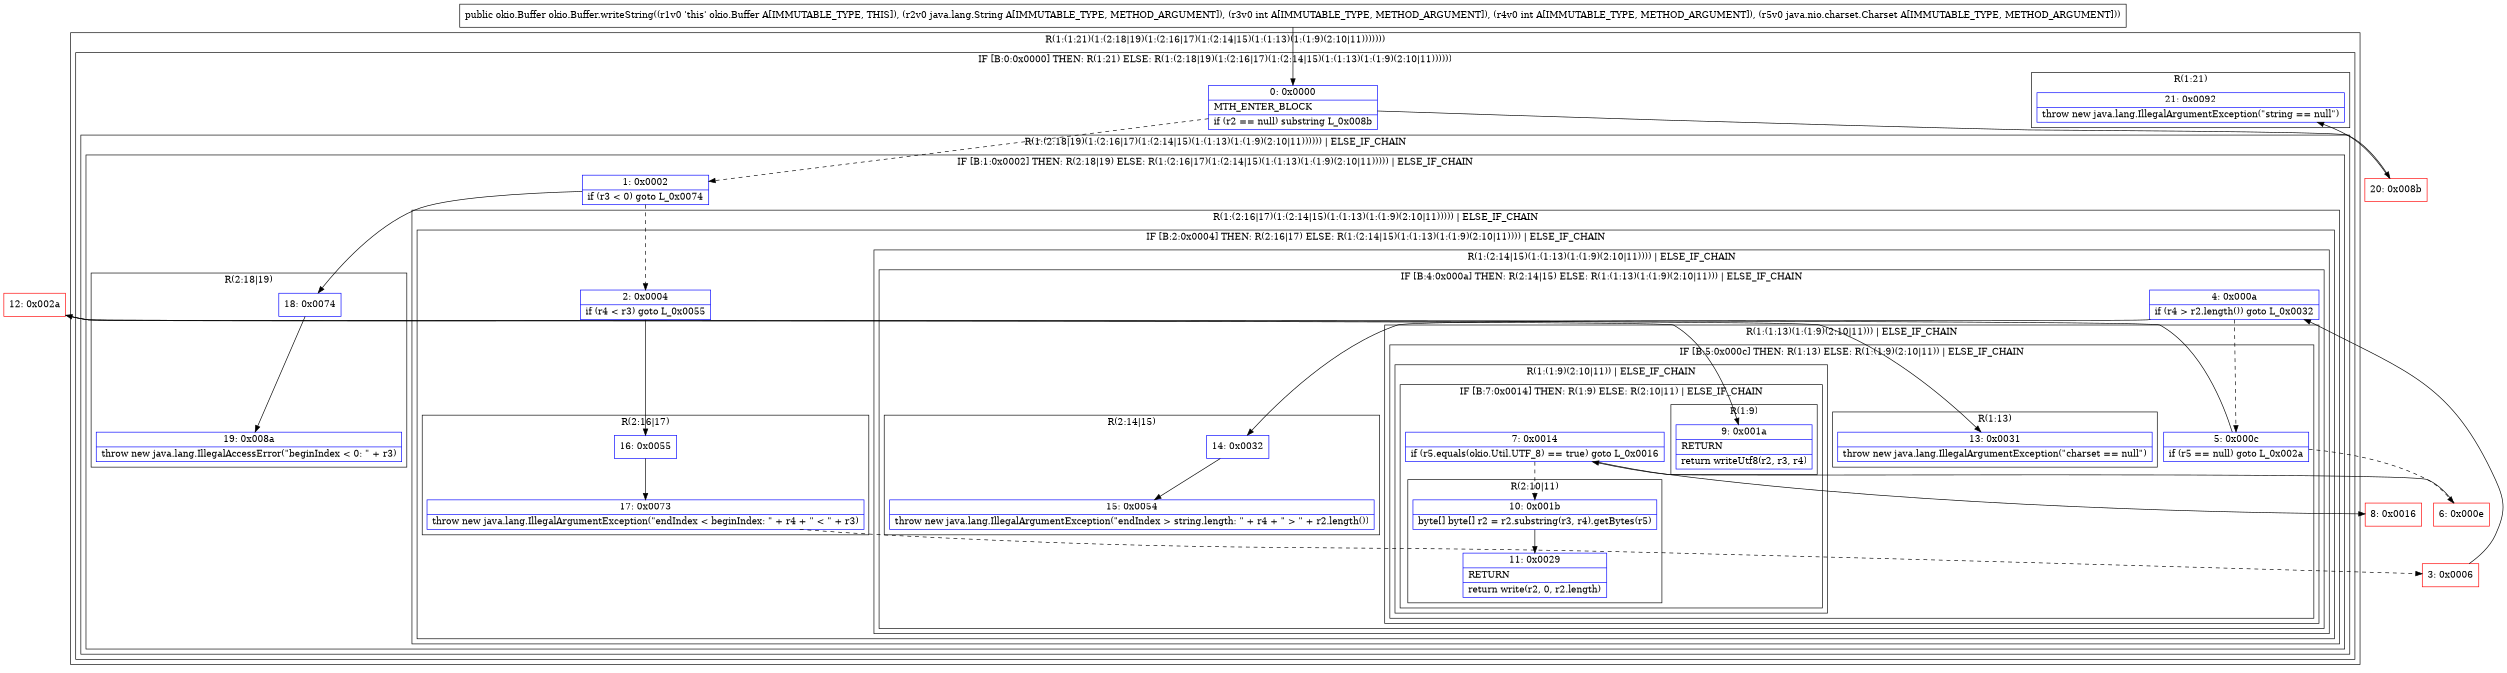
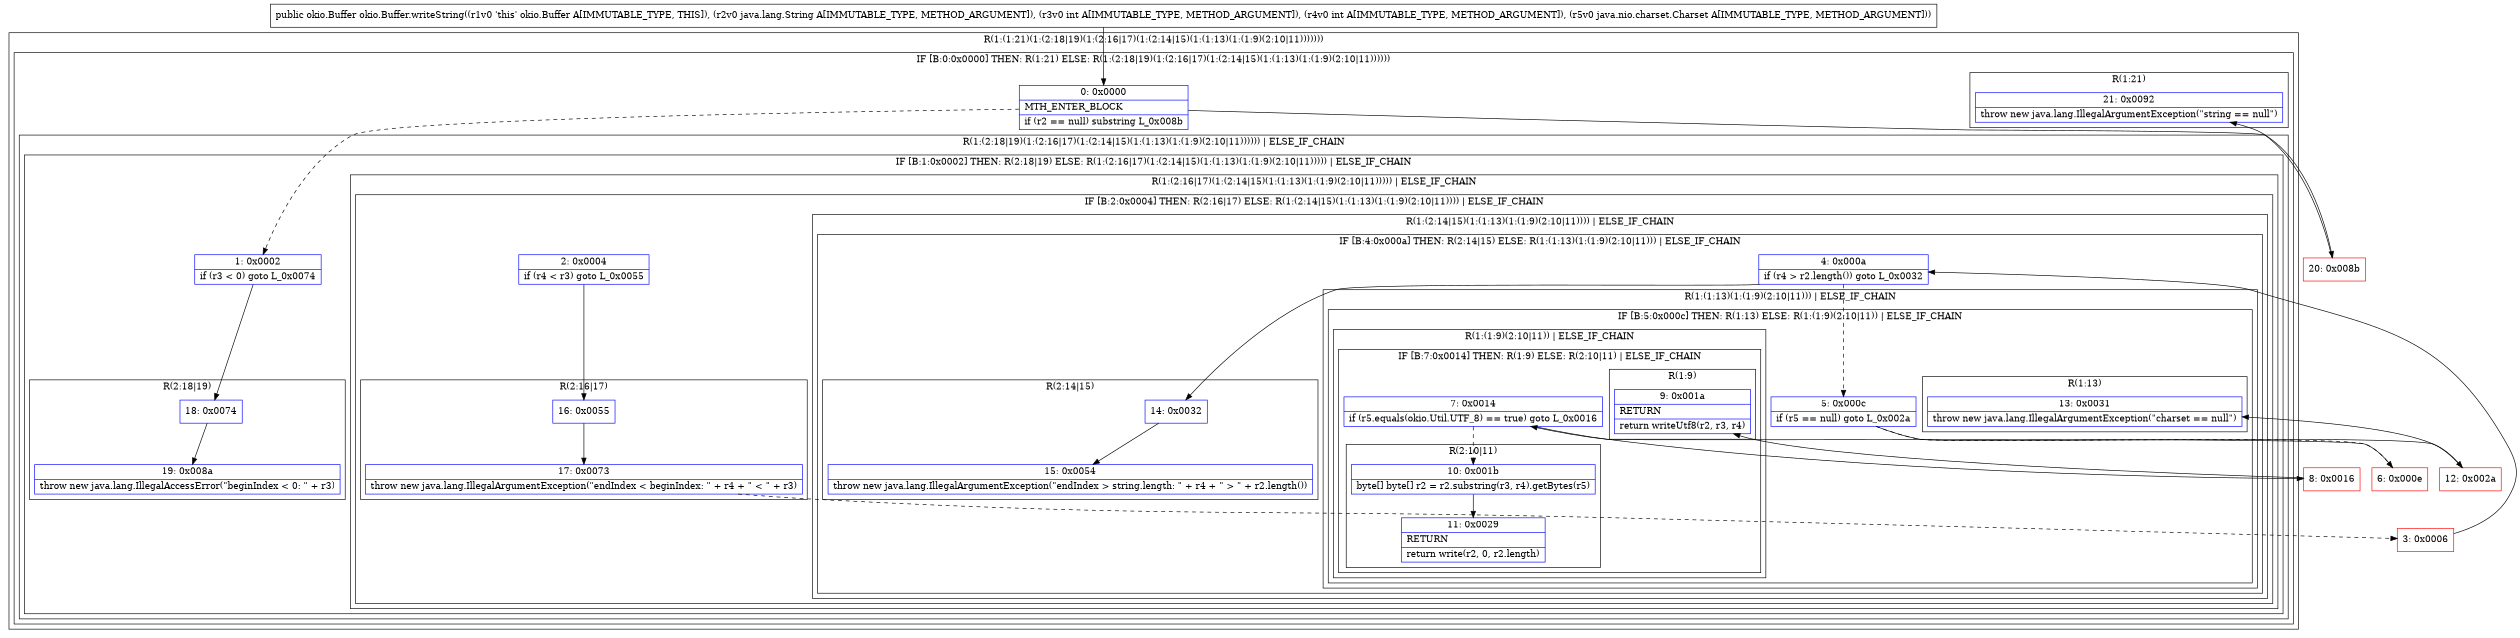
edge "1: 0x0002" -> "2: 0x0004": removed
edge "12: 0x002a" -> "9: 0x001a": now "8: 0x0016" -> "9: 0x001a"
